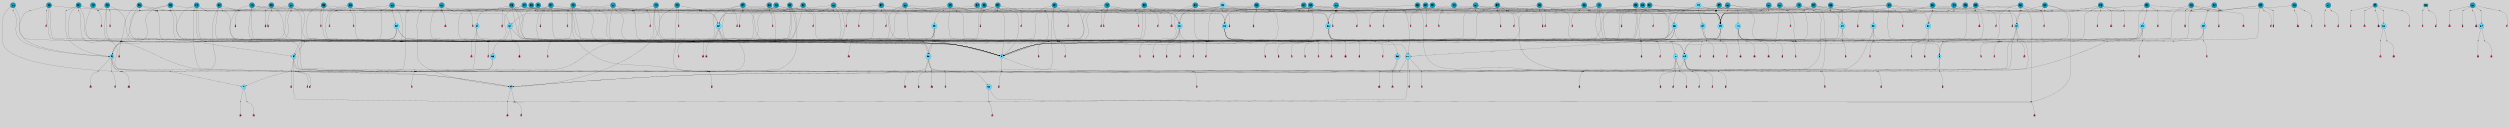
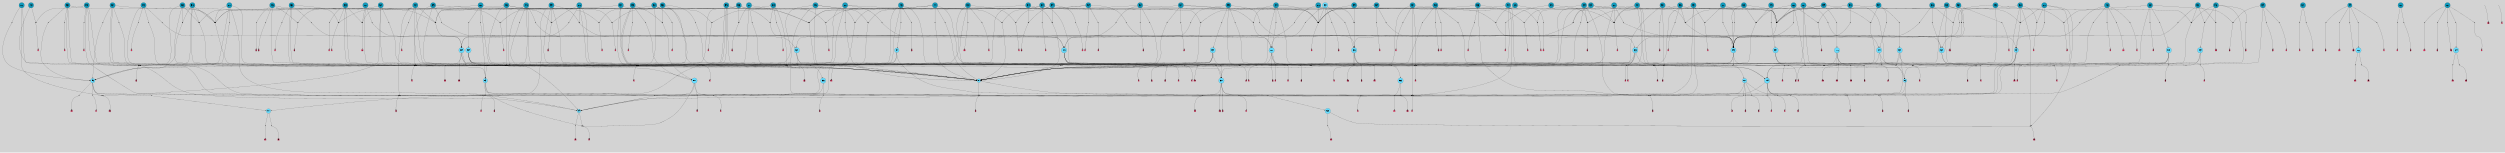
node "T445": fillcolor #66ddff -> #1199bb
node "T466": removed
node "T618": shape box -> circle
